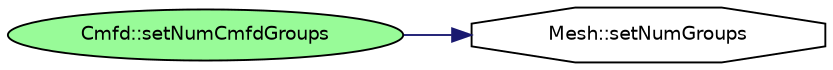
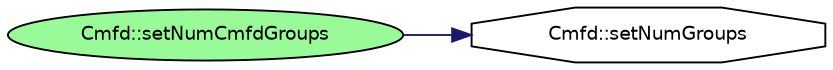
node "Mesh::setNumGroups": label "Mesh::setNumGroups" -> "Cmfd::setNumGroups"
